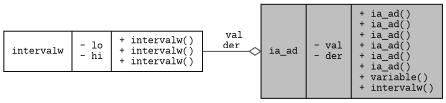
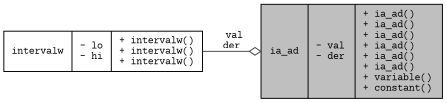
node "ia_ad": text "+ intervalw()" -> "+ constant()"
